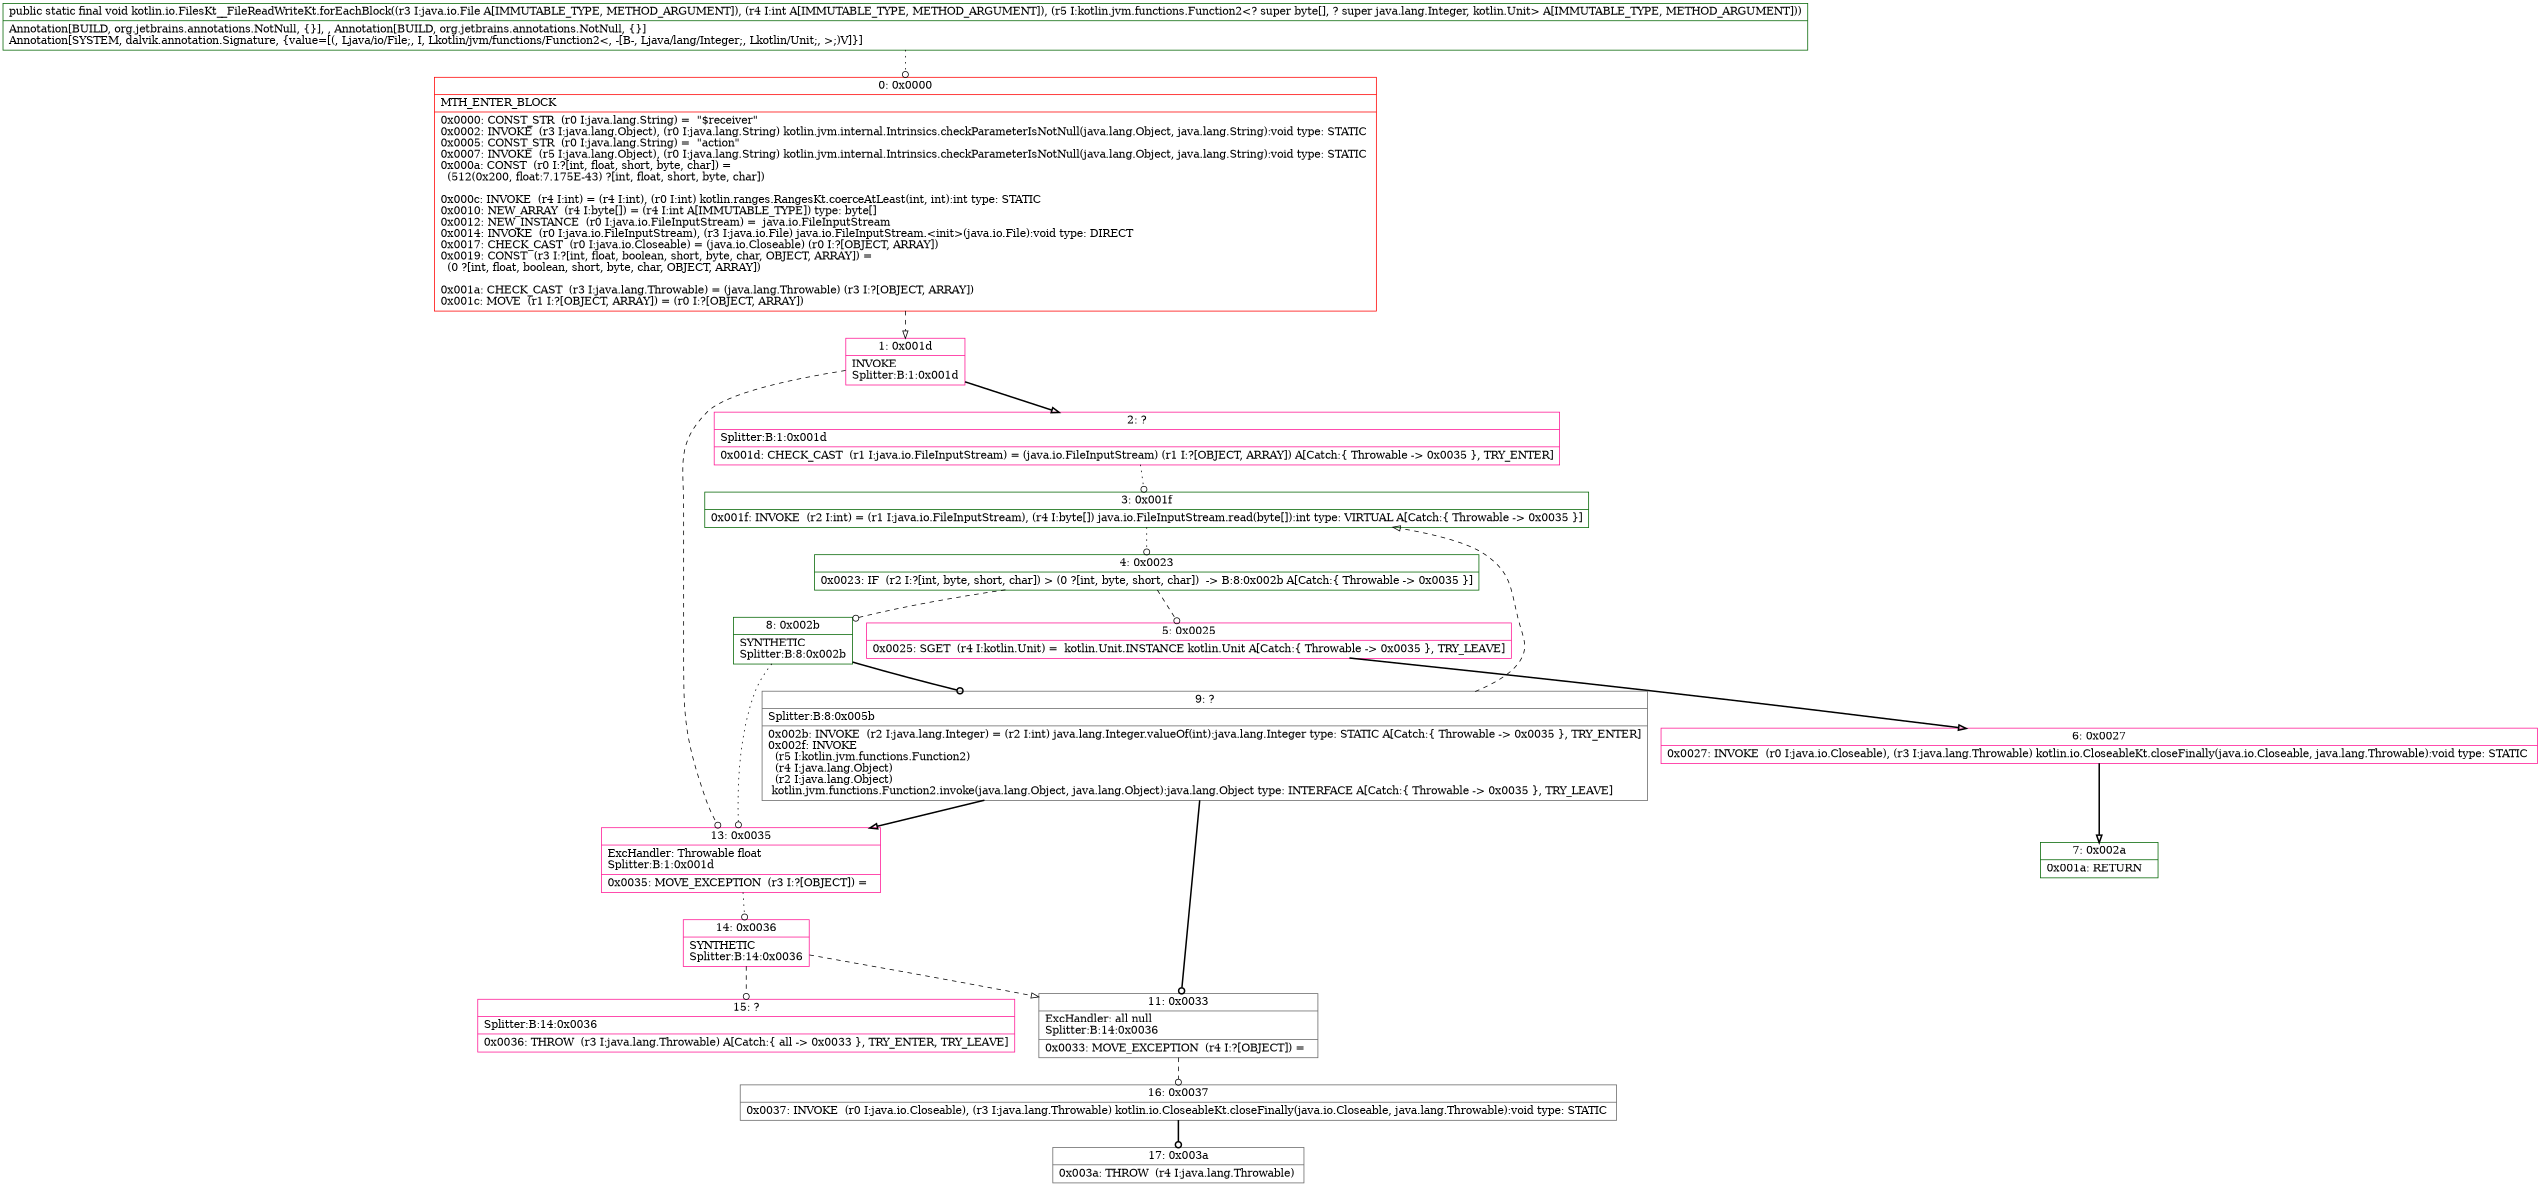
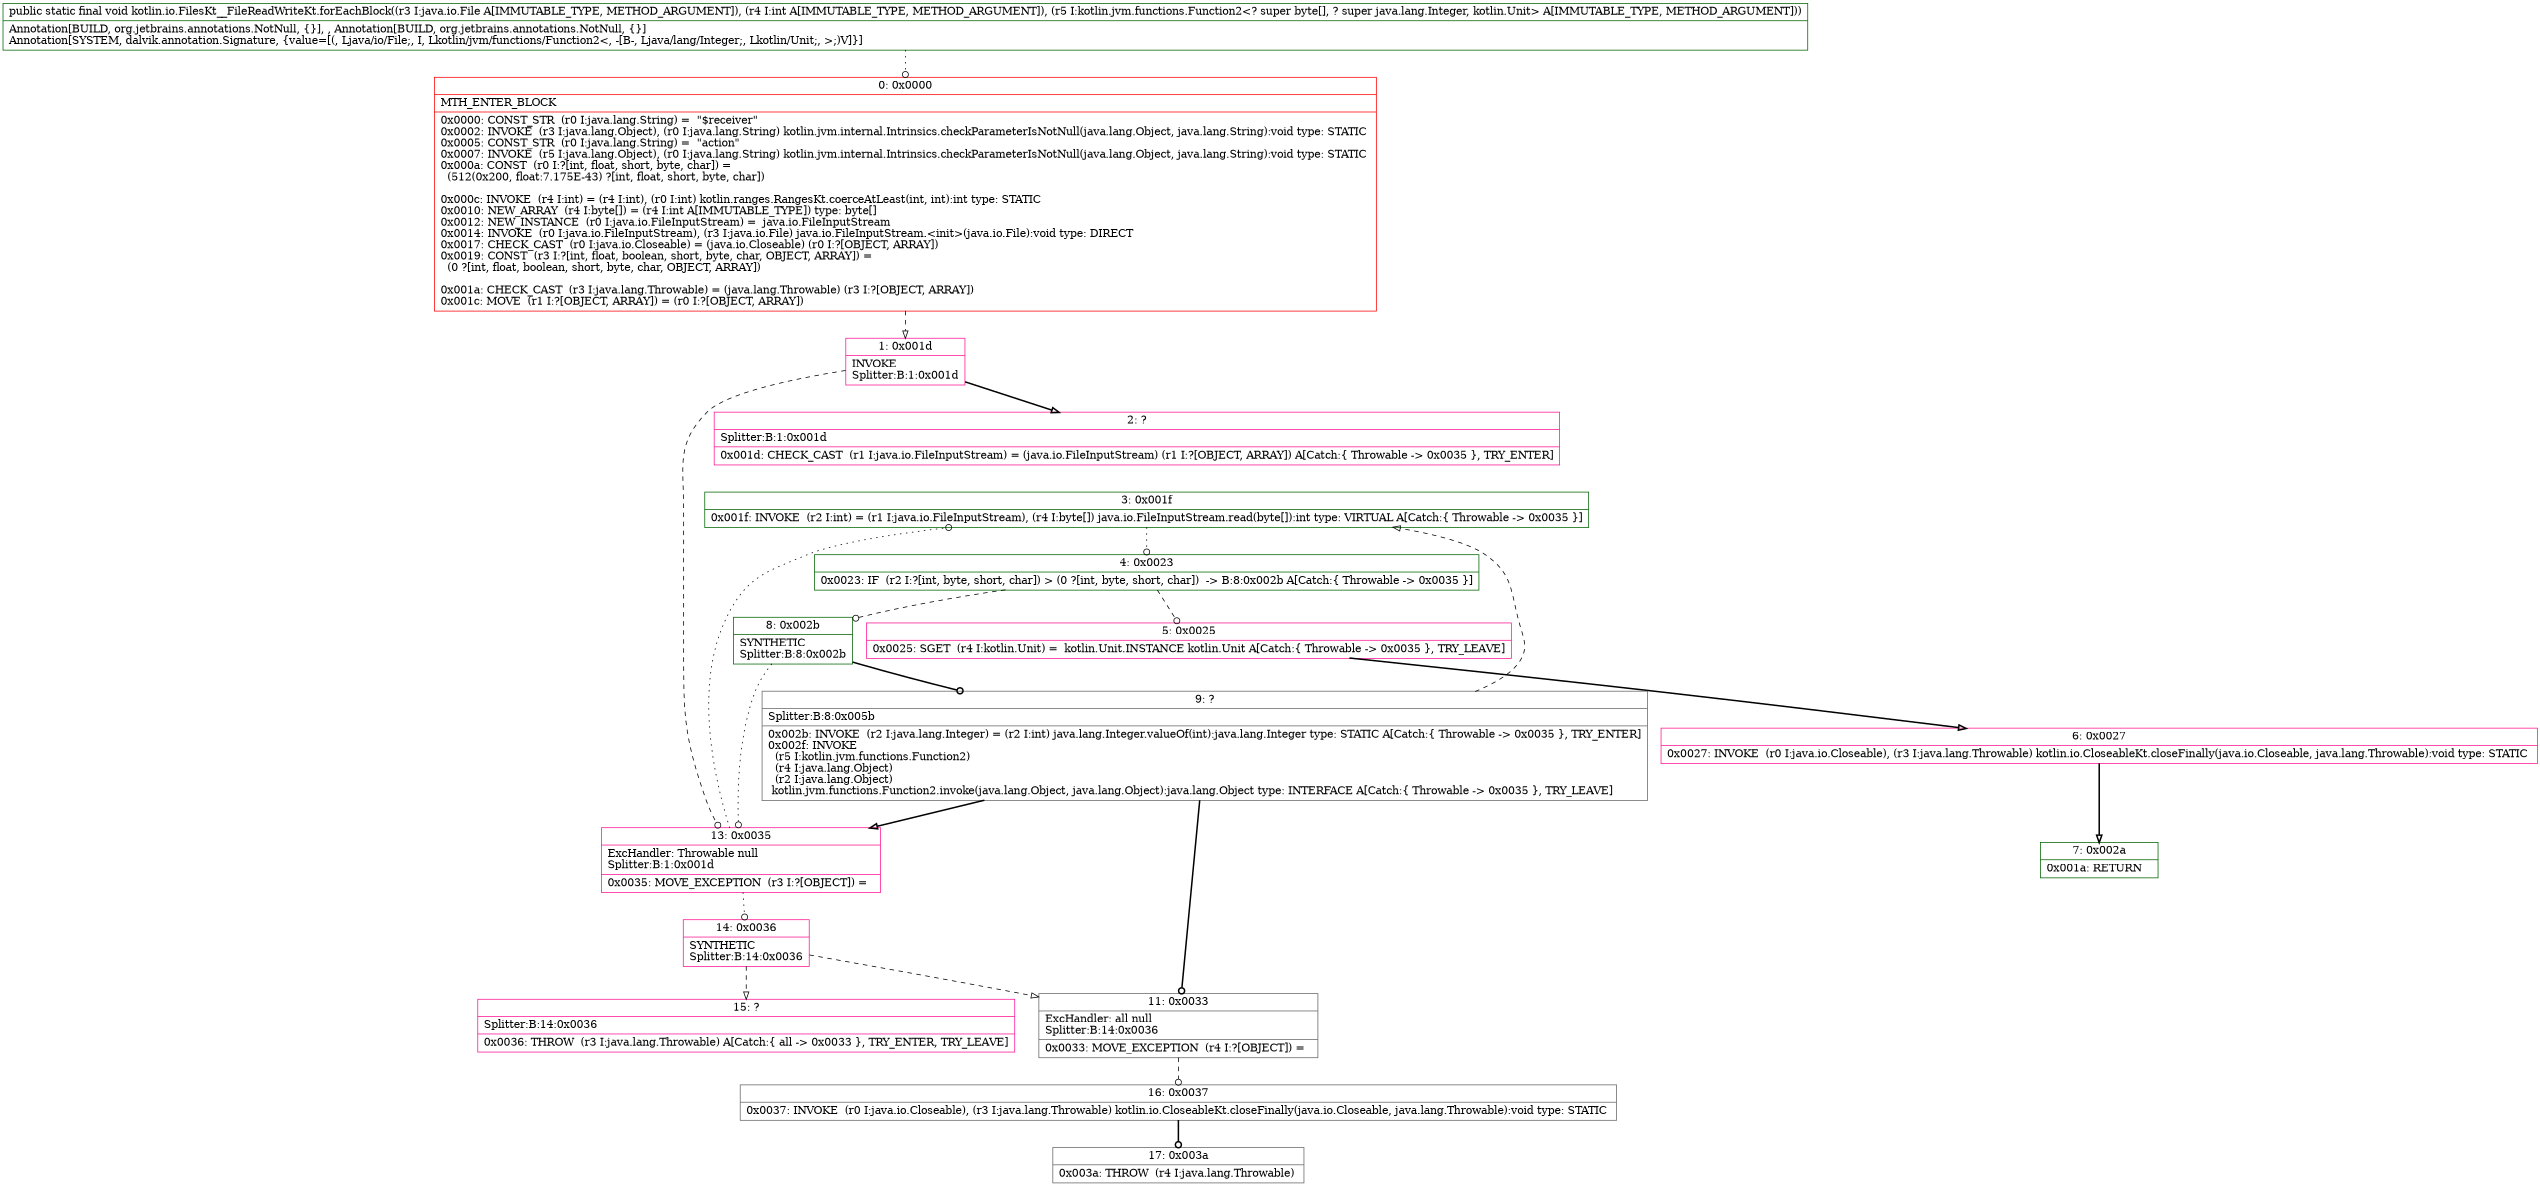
edge "2: ?" -> "3: 0x001f": now "13: 0x0035" -> "3: 0x001f"
node "13: 0x0035": text "ExcHandler: Throwable float" -> "ExcHandler: Throwable null"
edge "14: 0x0036" -> "15: ?": arrowhead odot -> onormal
